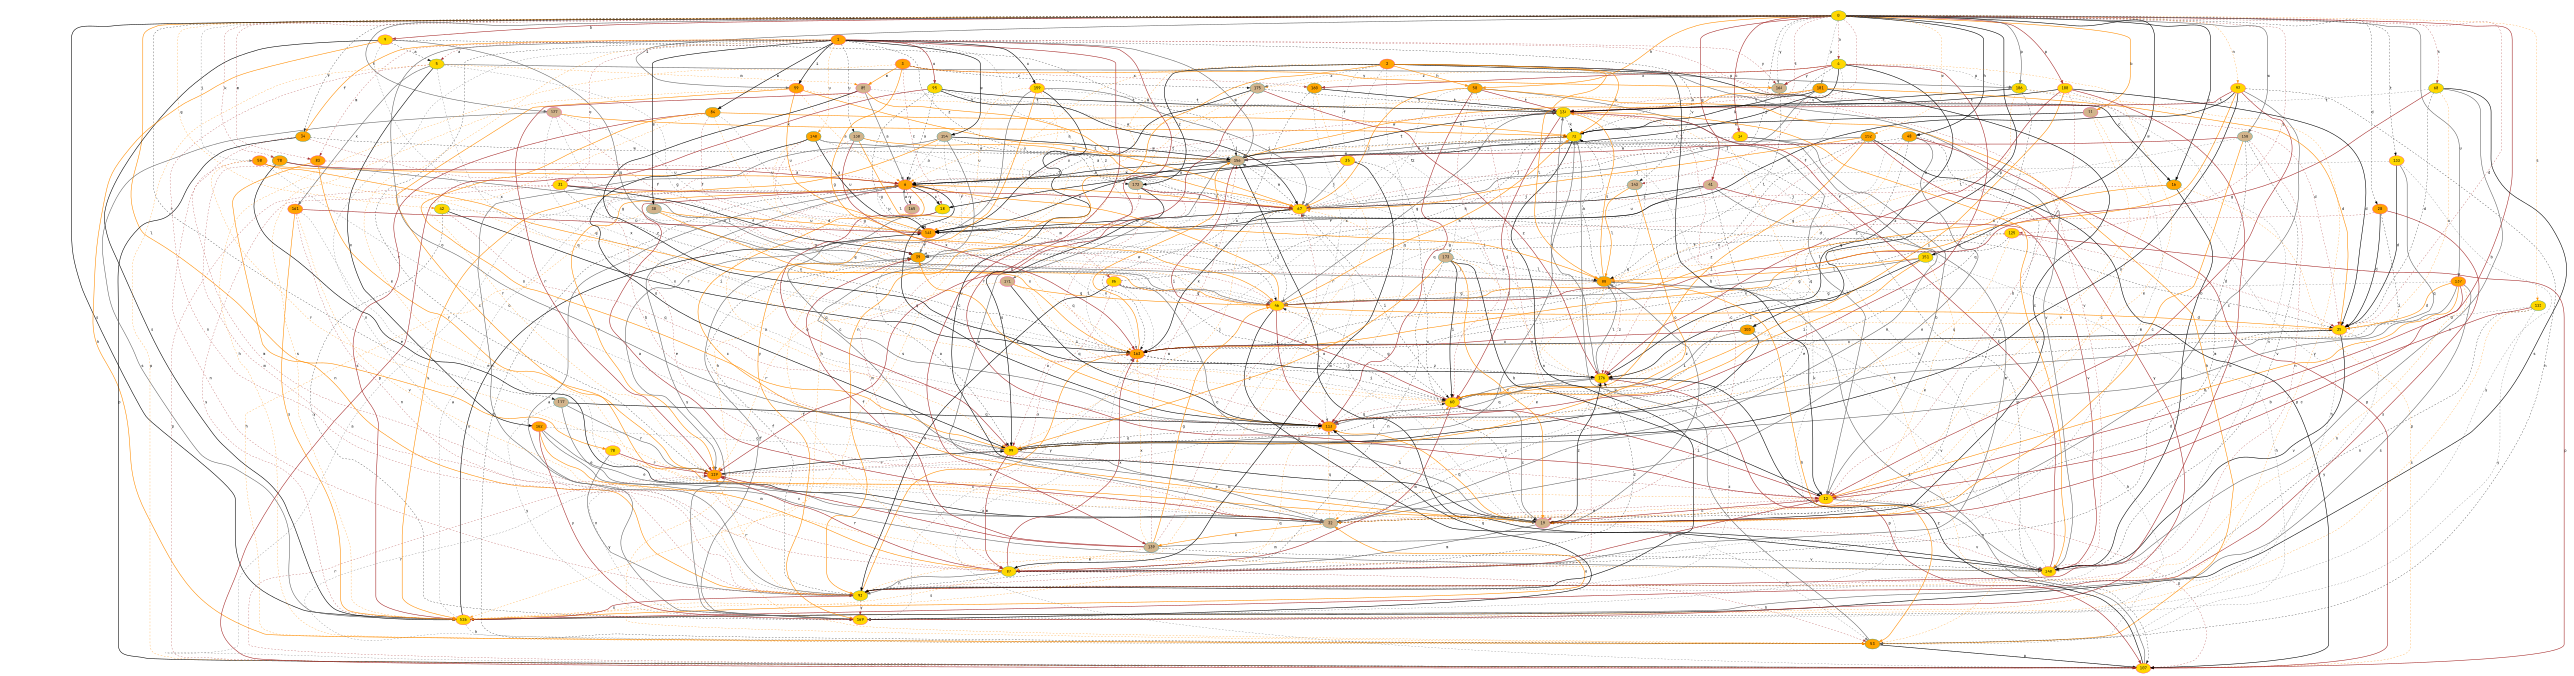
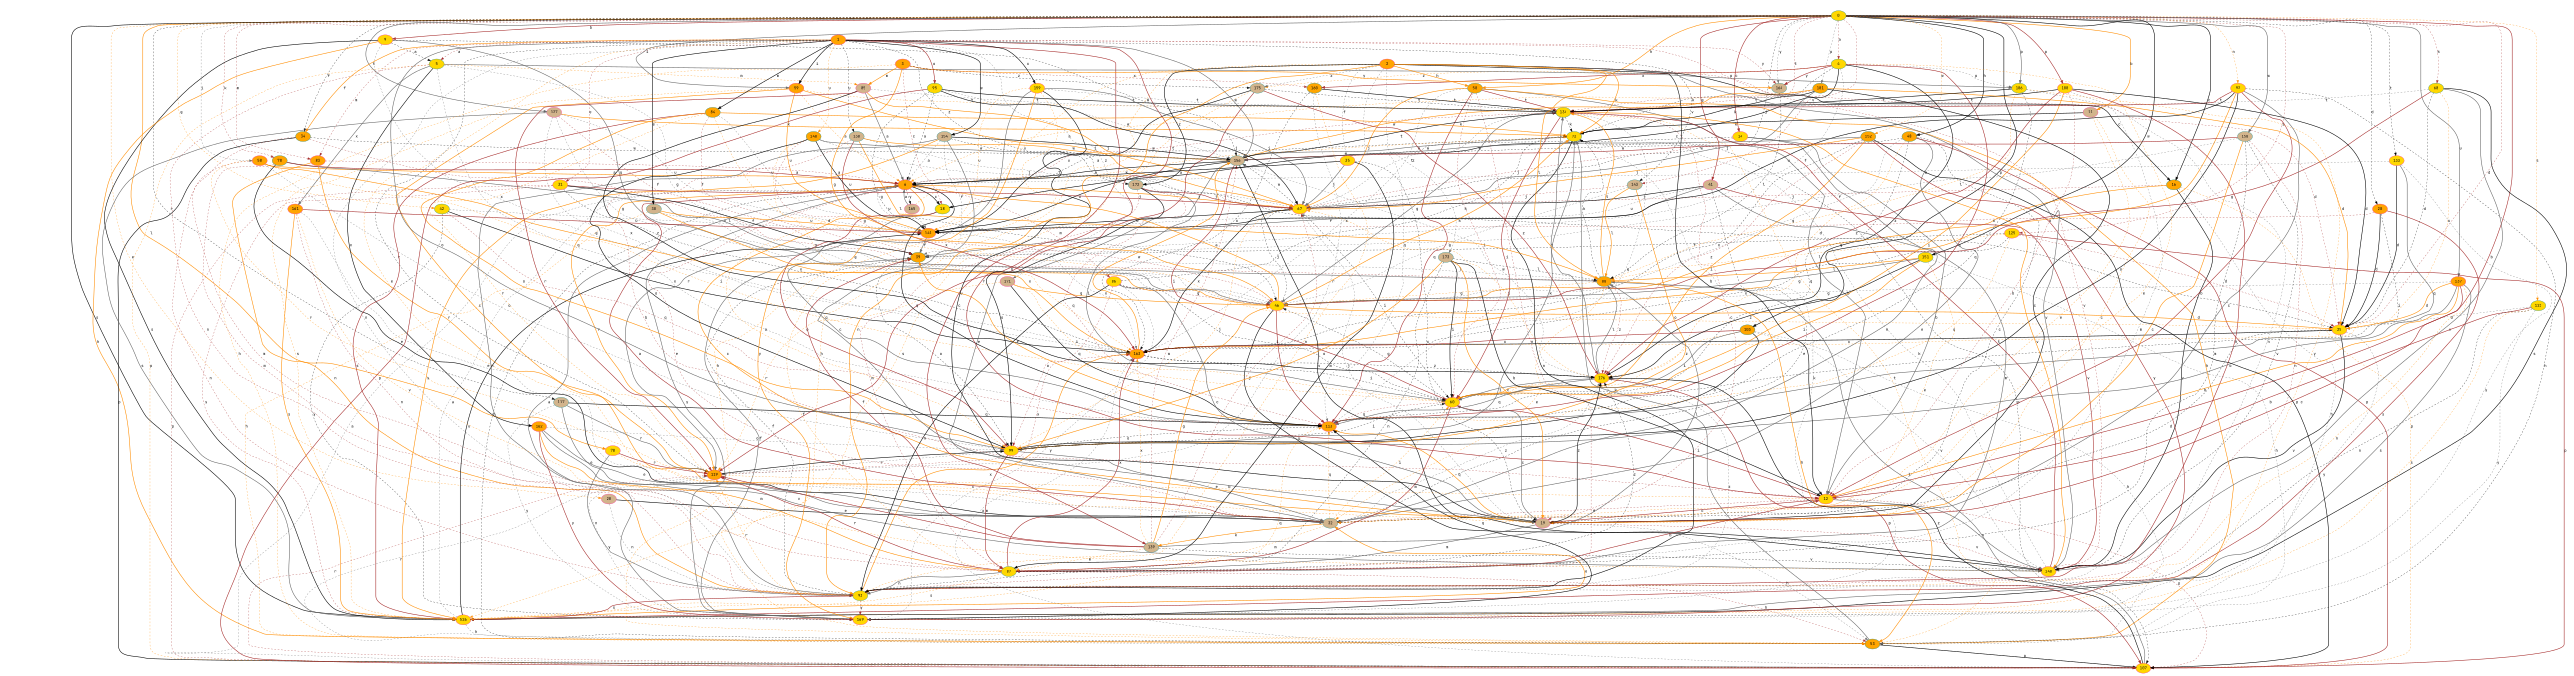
edge "172" -> "60": style dashed -> bold
node "28": added
